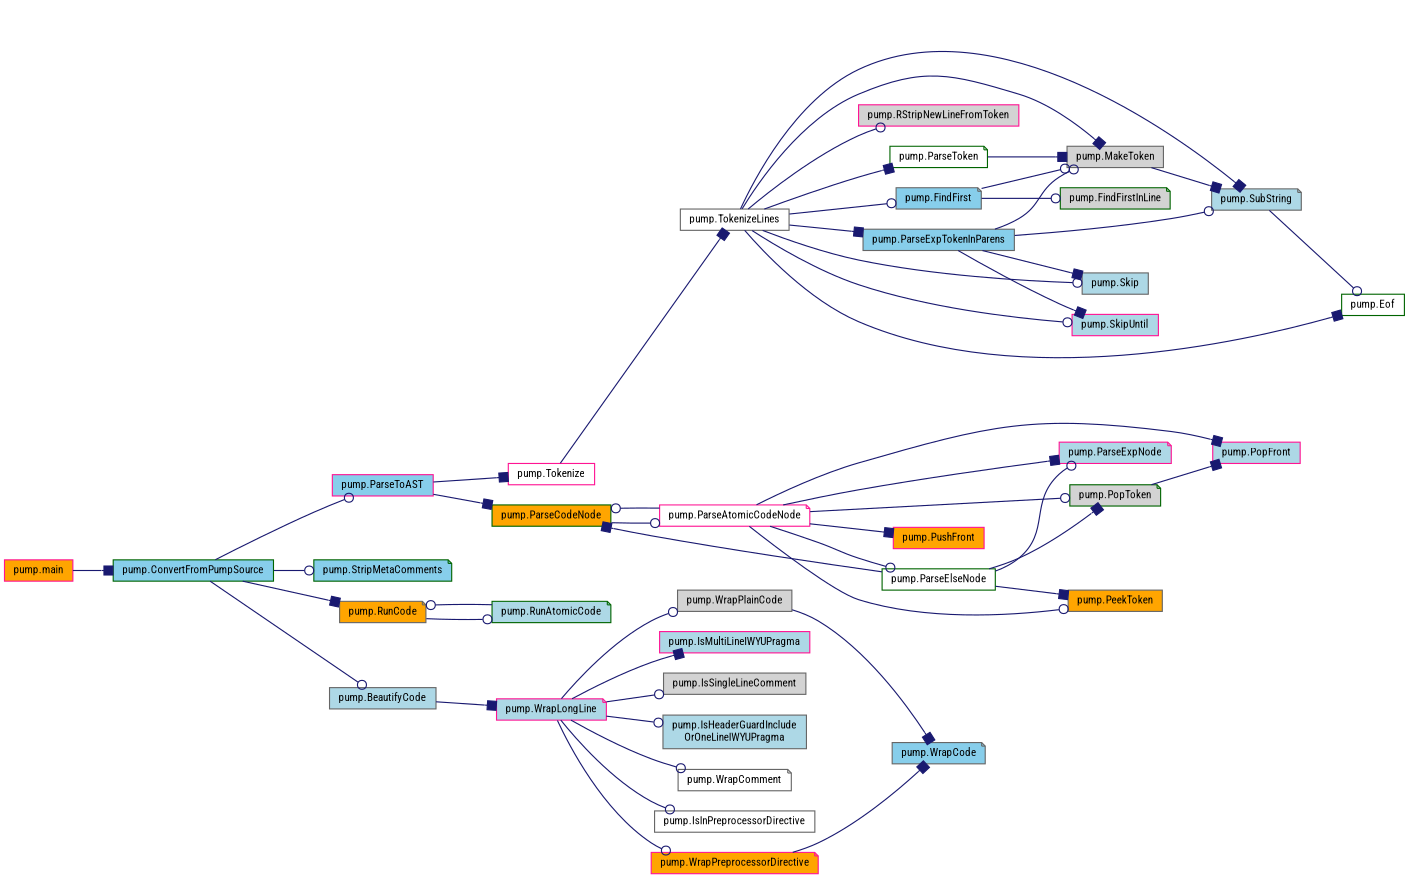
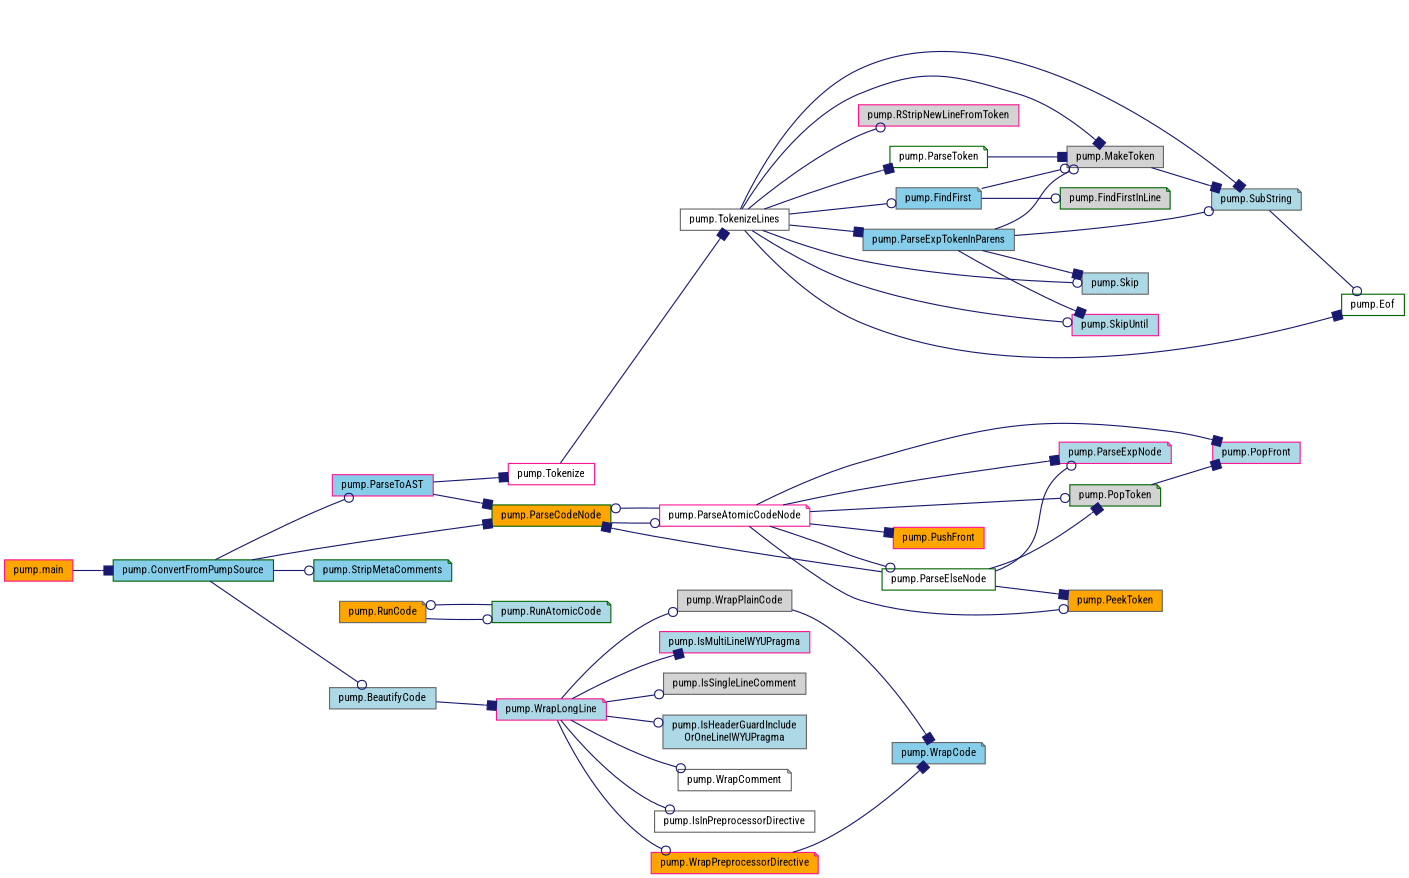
edge "pump.ConvertFromPumpSource" -> "pump.RunCode": now "pump.ConvertFromPumpSource" -> "pump.ParseCodeNode"
